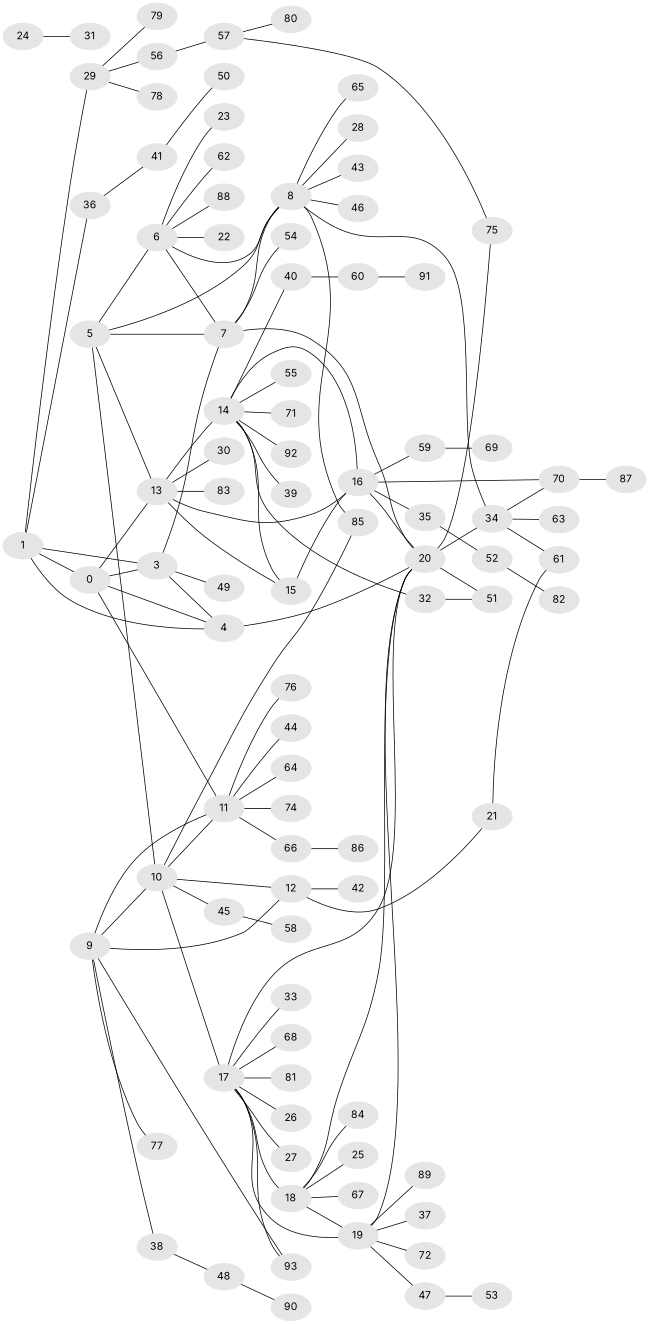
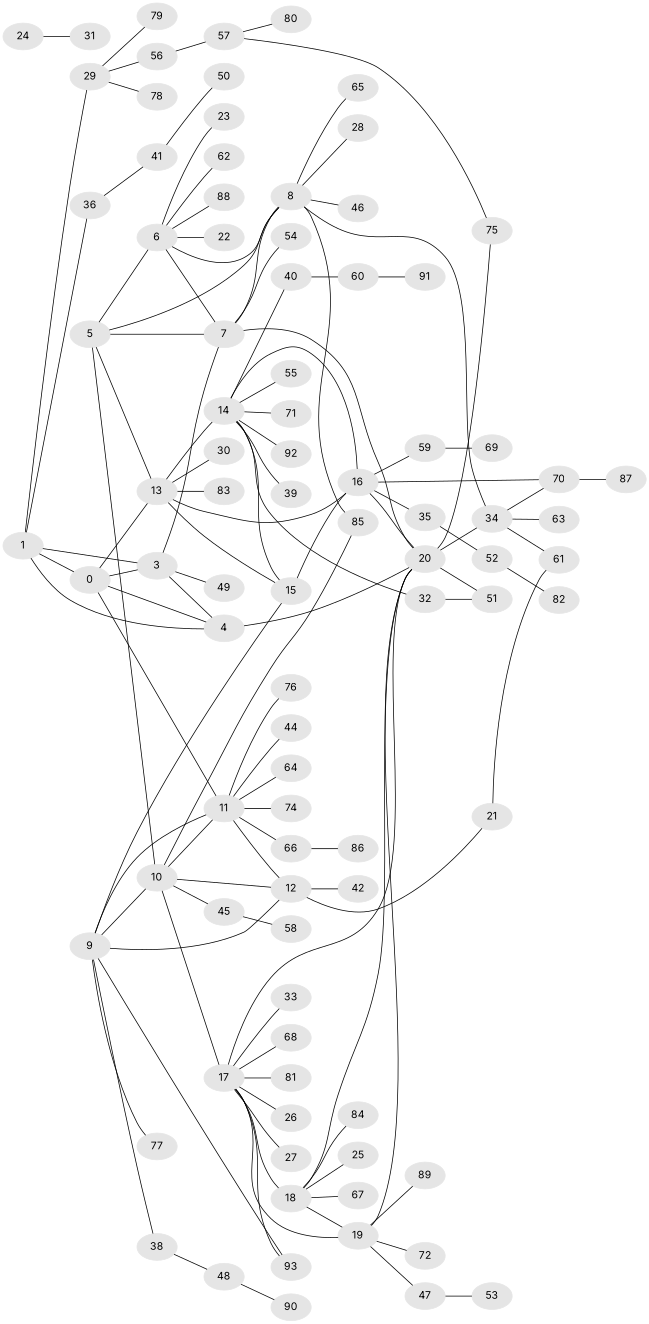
node "43": removed
edge "15" -- "9": added
edge "11" -- "12": added
node "37": removed
